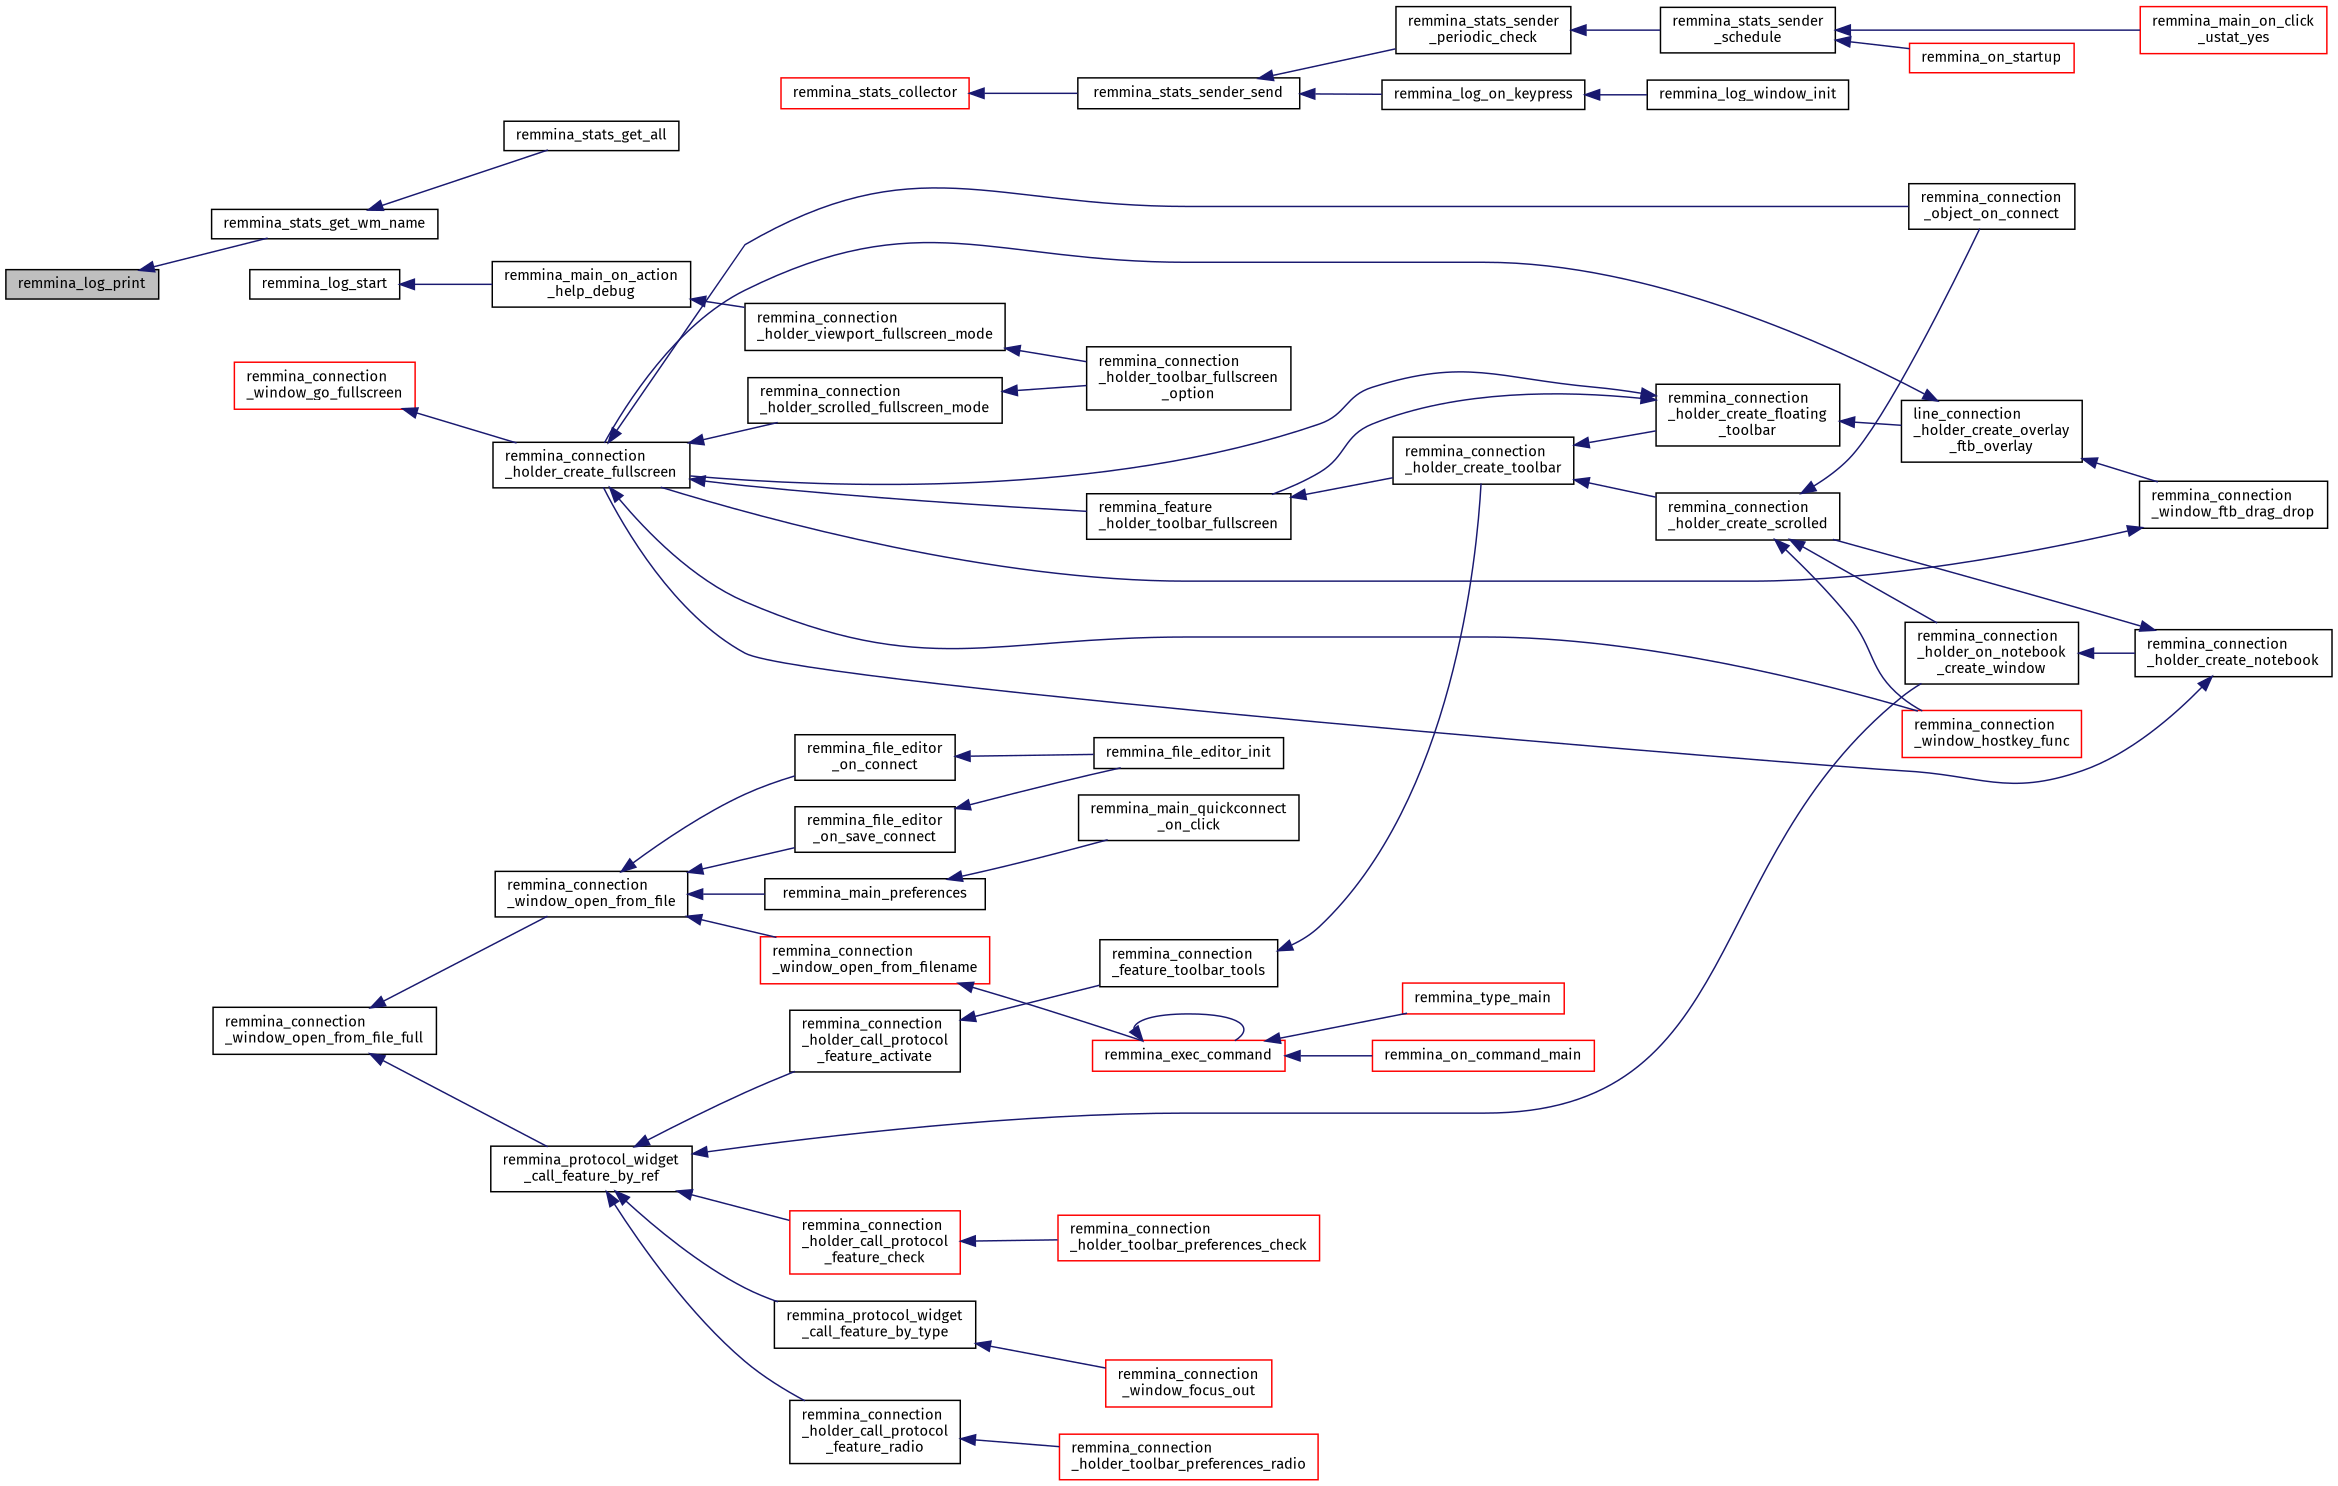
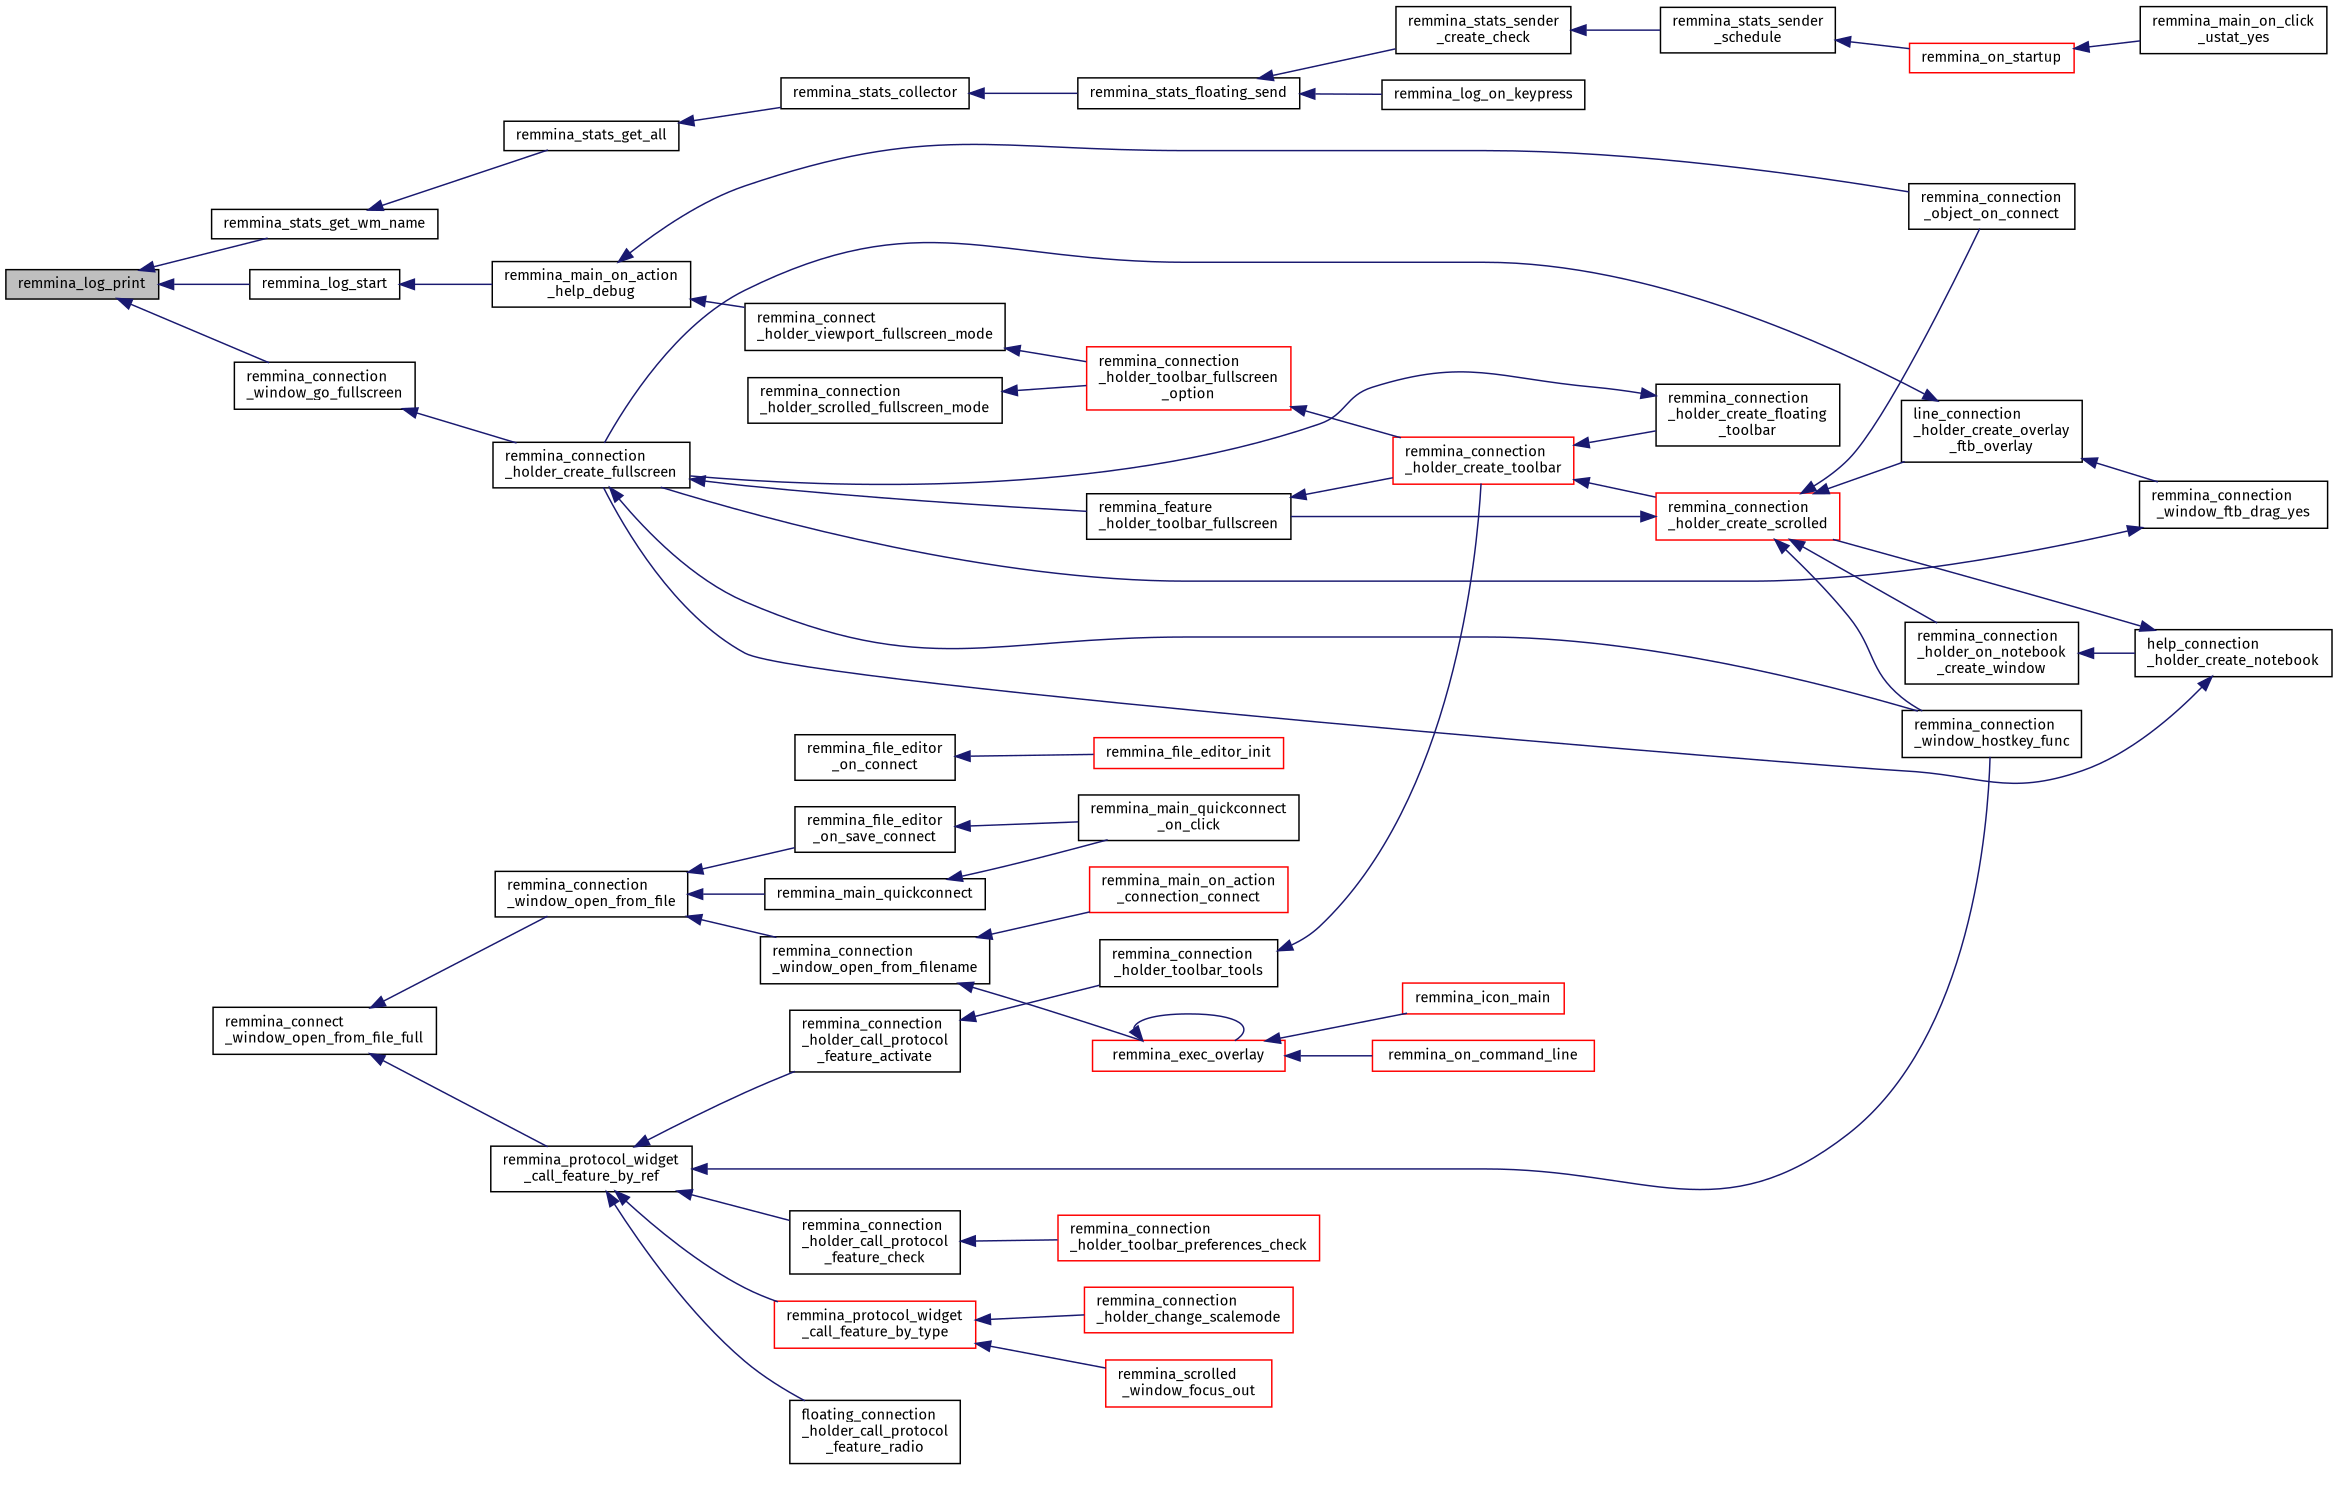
node "remmina_stats_sender _periodic_check": label "remmina_stats_sender _periodic_check" -> "remmina_stats_sender _create_check"
edge "remmina_main_on_click _ustat_yes" -> "remmina_stats_sender _schedule": now "remmina_main_on_click _ustat_yes" -> "remmina_on_startup"
node "remmina_main_on_click _ustat_yes": color red -> black
node "remmina_stats_collector": color red -> black
node "remmina_stats_sender_send": label "remmina_stats_sender_send" -> "remmina_stats_floating_send"
node "remmina_log_window_init": removed
edge "remmina_stats_collector" -> "remmina_stats_get_all": added
edge "remmina_connection _object_on_connect" -> "remmina_connection _holder_create_fullscreen": now "remmina_connection _object_on_connect" -> "remmina_main_on_action _help_debug"
edge "remmina_log_start" -> "remmina_log_print": added
node "remmina_connection _holder_viewport_fullscreen_mode": label "remmina_connection _holder_viewport_fullscreen_mode" -> "remmina_connect _holder_viewport_fullscreen_mode"
edge "remmina_connection _window_go_fullscreen" -> "remmina_log_print": added
node "remmina_connection _holder_toolbar_fullscreen _option": color black -> red
node "remmina_connection _window_go_fullscreen": color red -> black
edge "remmina_feature _holder_toolbar_fullscreen" -> "remmina_connection _holder_create_floating _toolbar": now "remmina_feature _holder_toolbar_fullscreen" -> "remmina_connection _holder_create_scrolled"
edge "remmina_connection _holder_create_toolbar" -> "remmina_connection _holder_toolbar_fullscreen _option": added
edge "line_connection _holder_create_overlay _ftb_overlay" -> "remmina_connection _holder_create_floating _toolbar": now "line_connection _holder_create_overlay _ftb_overlay" -> "remmina_connection _holder_create_scrolled"
edge "remmina_connection _holder_scrolled_fullscreen_mode" -> "remmina_connection _holder_create_fullscreen": removed
node "remmina_connection _holder_create_toolbar": color black -> red
node "remmina_connection _window_ftb_drag_drop": label "remmina_connection _window_ftb_drag_drop" -> "remmina_connection _window_ftb_drag_yes"
node "remmina_connection _holder_create_scrolled": color black -> red
node "remmina_connection _holder_create_notebook": label "remmina_connection _holder_create_notebook" -> "help_connection _holder_create_notebook"
node "remmina_connection _window_hostkey_func": color red -> black
node "remmina_file_editor_init": color black -> red
edge "remmina_file_editor_init" -> "remmina_file_editor _on_save_connect": now "remmina_main_quickconnect _on_click" -> "remmina_file_editor _on_save_connect"
edge "remmina_file_editor _on_connect" -> "remmina_connection _window_open_from_file": removed
node "remmina_main_on_action _connection_connect": added
node "remmina_main_preferences": label "remmina_main_preferences" -> "remmina_main_quickconnect"
node "remmina_connection _window_open_from_filename": color red -> black
node "remmina_connection _feature_toolbar_tools": label "remmina_connection _feature_toolbar_tools" -> "remmina_connection _holder_toolbar_tools"
node "remmina_type_main": label "remmina_type_main" -> "remmina_icon_main"
node "remmina_connection _window_open_from_file_full": label "remmina_connection _window_open_from_file_full" -> "remmina_connect _window_open_from_file_full"
node "remmina_exec_command": label "remmina_exec_command" -> "remmina_exec_overlay"
node "remmina_on_command_main": label "remmina_on_command_main" -> "remmina_on_command_line"
edge "remmina_connection _holder_on_notebook _create_window" -> "remmina_protocol_widget _call_feature_by_ref": now "remmina_connection _window_hostkey_func" -> "remmina_protocol_widget _call_feature_by_ref"
node "remmina_connection _holder_call_protocol _feature_check": color red -> black
node "remmina_connection _holder_change_scalemode": added
node "remmina_protocol_widget _call_feature_by_type": color black -> red
node "remmina_connection _window_focus_out": label "remmina_connection _window_focus_out" -> "remmina_scrolled _window_focus_out"
node "remmina_connection _holder_call_protocol _feature_radio": label "remmina_connection _holder_call_protocol _feature_radio" -> "floating_connection _holder_call_protocol _feature_radio"
node "remmina_connection _holder_toolbar_preferences_radio": removed
